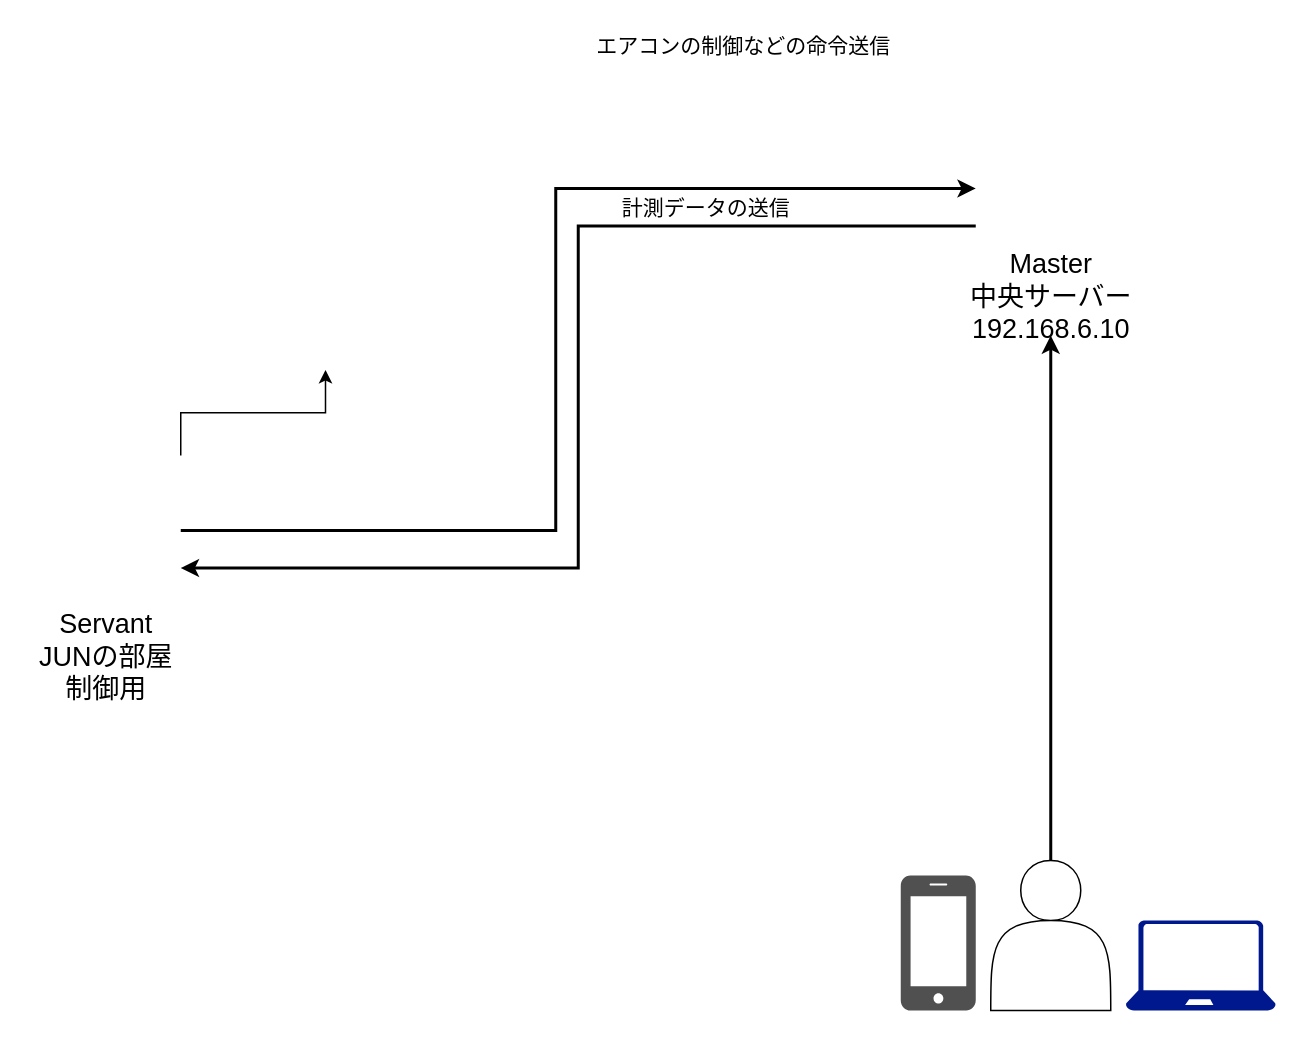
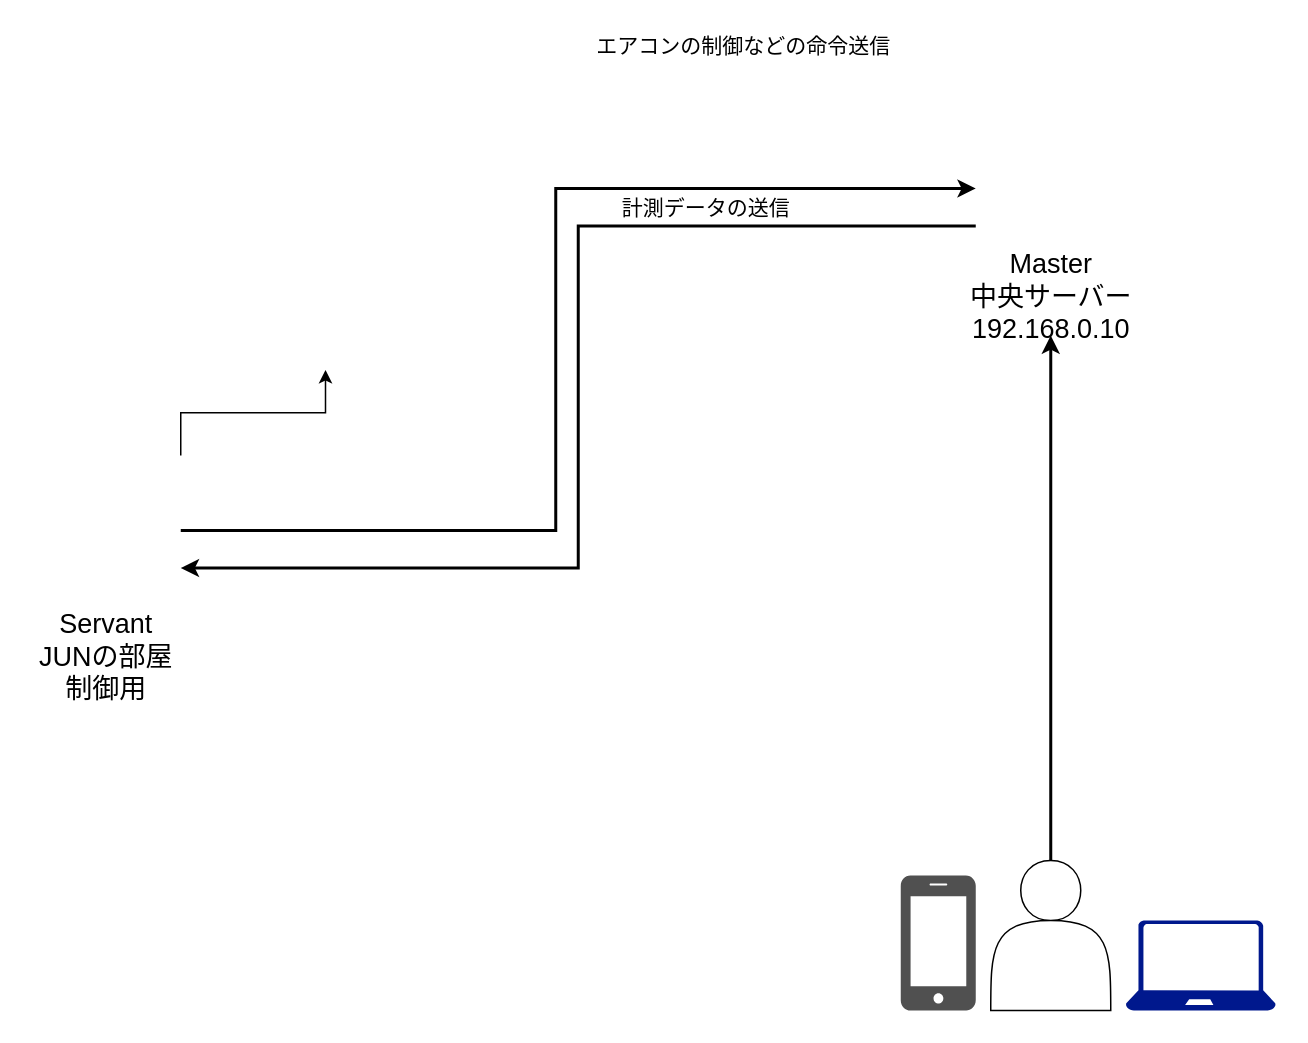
node "Master 中央サーバー 192.168.6.10": label "Master 中央サーバー 192.168.6.10" -> "Master 中央サーバー 192.168.0.10"
